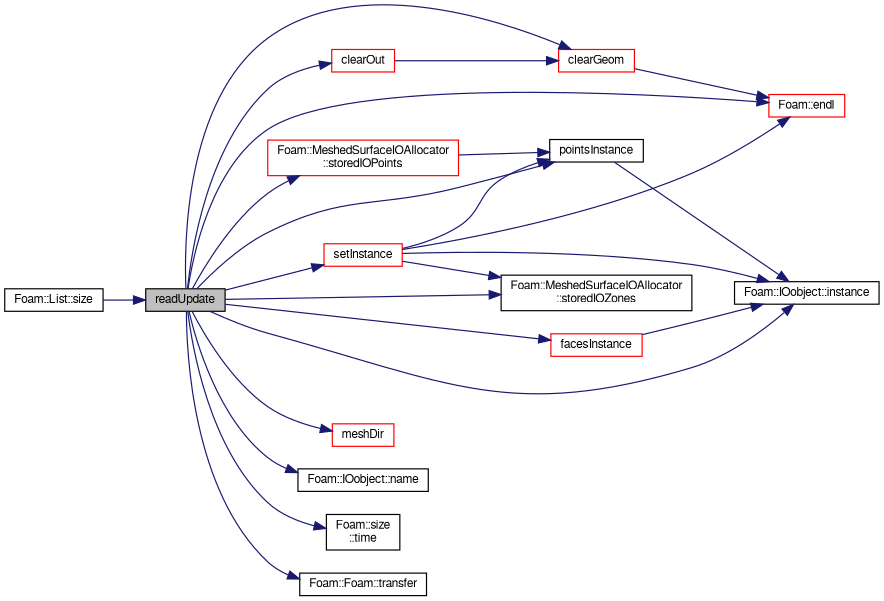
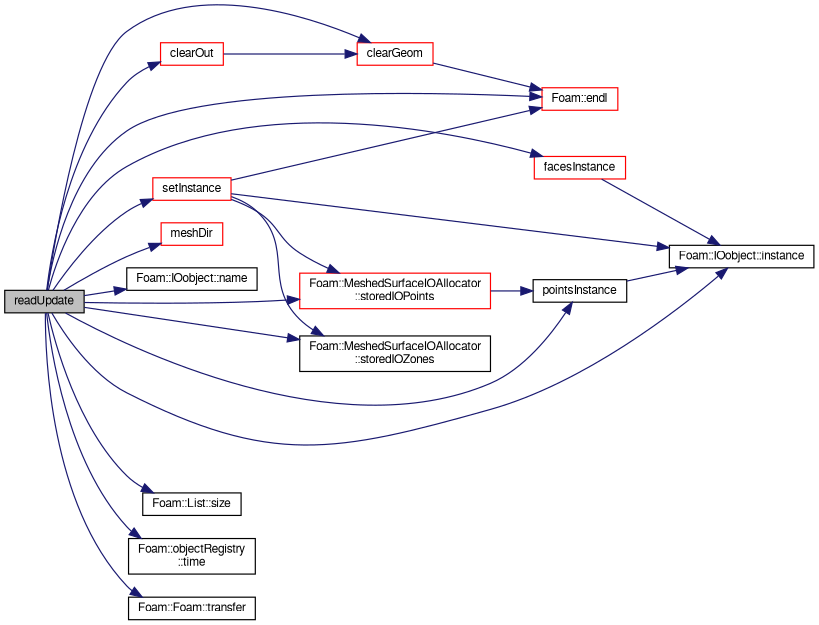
edge "setInstance" -> "pointsInstance": now "setInstance" -> "Foam::MeshedSurfaceIOAllocator ::storedIOPoints"
edge "Foam::List::size" -> "readUpdate": reversed
node "Foam::size ::time": label "Foam::size ::time" -> "Foam::objectRegistry ::time"
